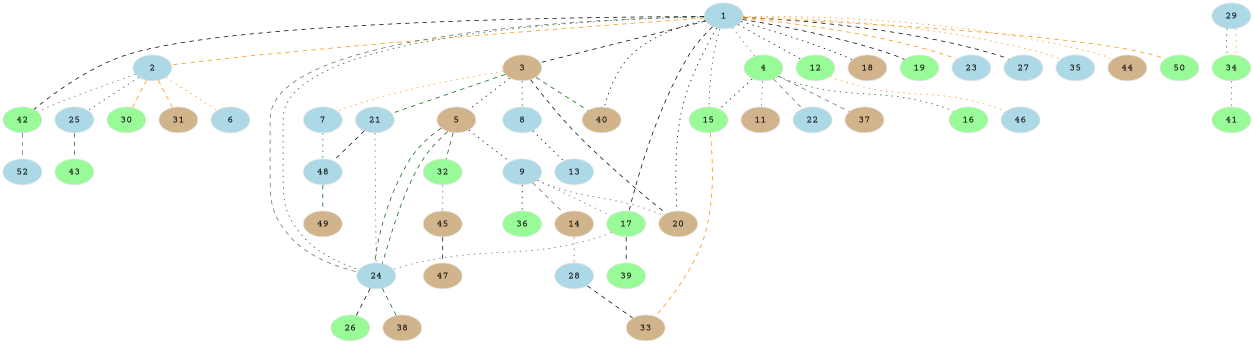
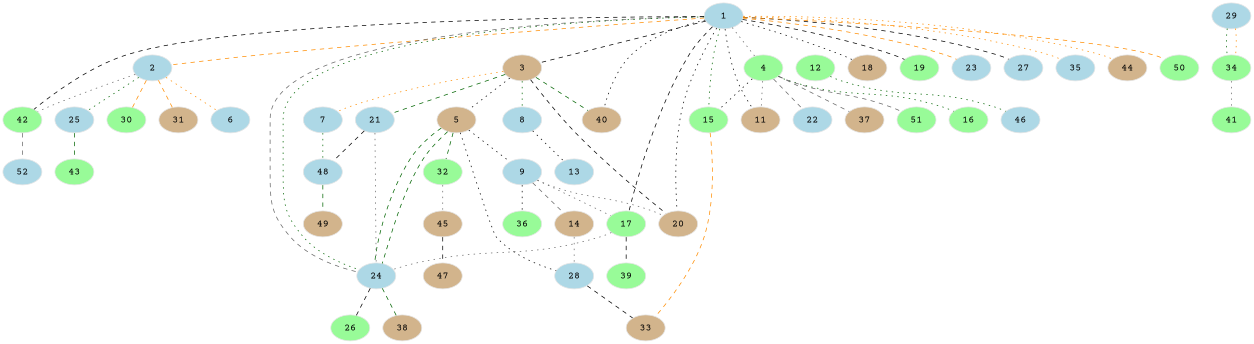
edge "1" -- "12": now "1" -- "11"
edge "12" -- "46": color darkorange -> darkgreen
node "51": added
edge "5" -- "28": added
